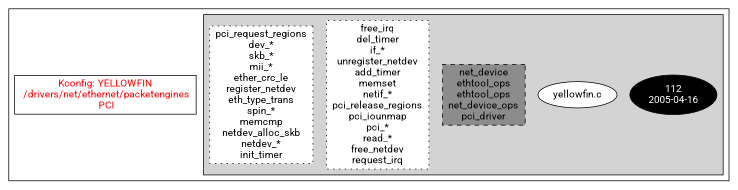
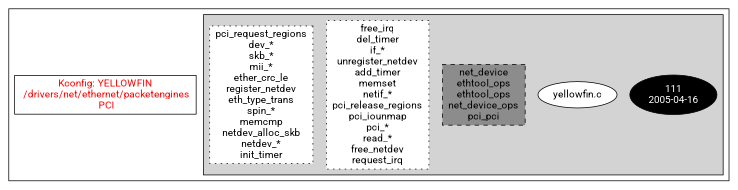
node "net_device ethtool_ops ethtool_ops net_device_ops pci_driver": label "net_device ethtool_ops ethtool_ops net_device_ops pci_driver" -> "net_device ethtool_ops ethtool_ops net_device_ops pci_pci"
node "112 2005-04-16": label "112 2005-04-16" -> "111 2005-04-16"
